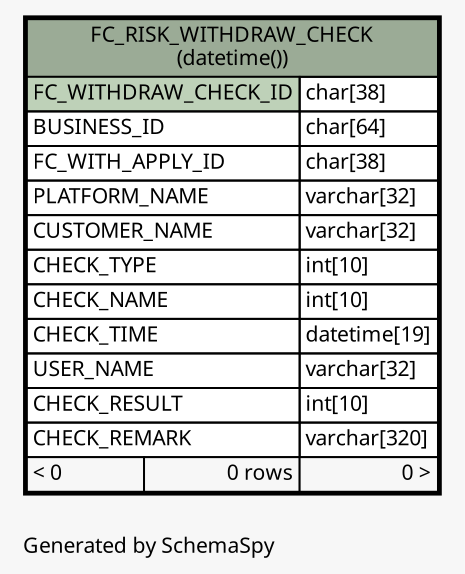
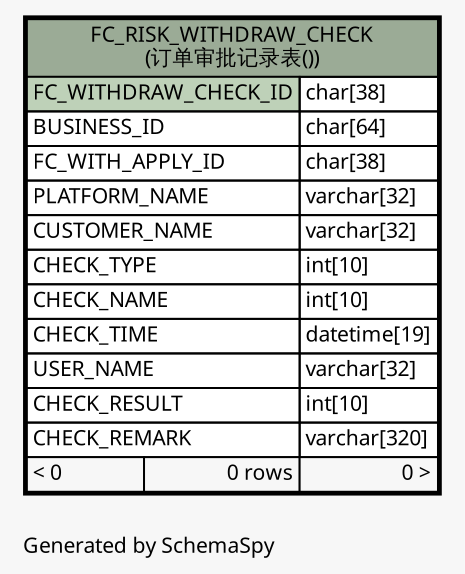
node "FC_RISK_WITHDRAW_CHECK": text "(datetime())" -> "(订单审批记录表())"
